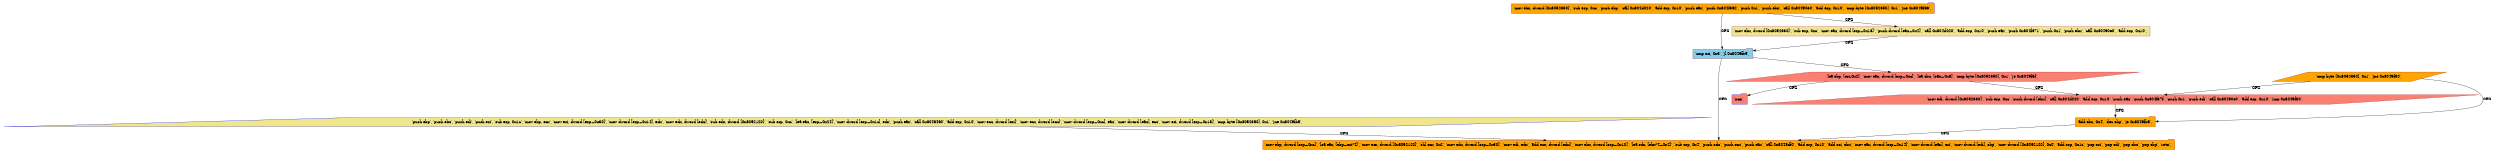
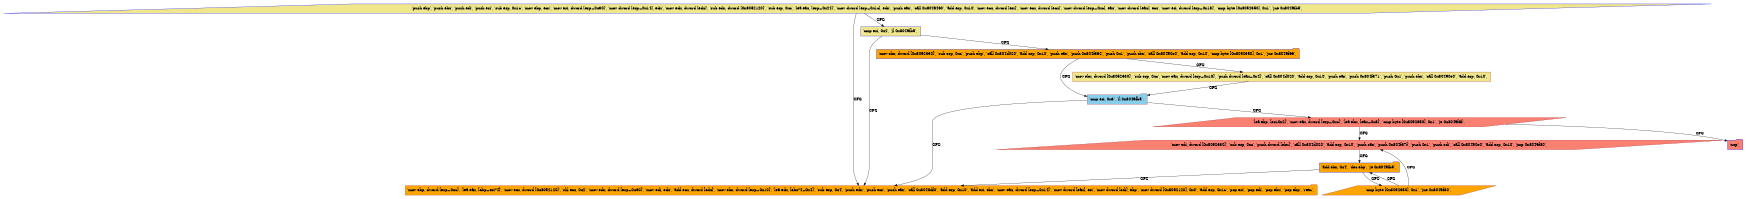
node "'cmp esi, 0x2', 'jl 0x8049fb5',": added
node "'add ebx, 0x4', 'dec ebp', 'je 0x8049fb5',": color brown -> blue
edge "'add ebx, 0x4', 'dec ebp', 'je 0x8049fb5'," -> "'cmp byte [0x8052350], 0x1', 'jne 0x8049f80',": added, label "CFG"
